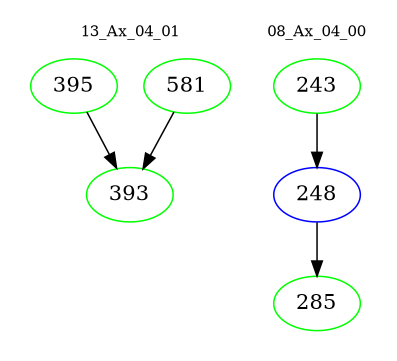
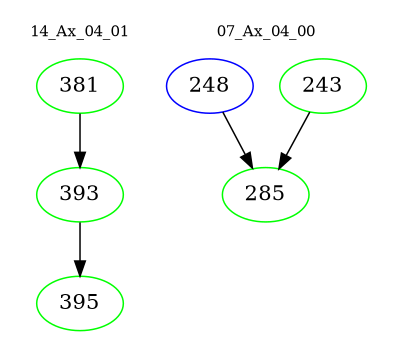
cluster "13_Ax_04_01": label "13_Ax_04_01" -> "14_Ax_04_01"
cluster "08_Ax_04_00": label "08_Ax_04_00" -> "07_Ax_04_00"
node "581": label "581" -> "381"
edge "395" -> "393": reversed
edge "243" -> "248": now "243" -> "285"
